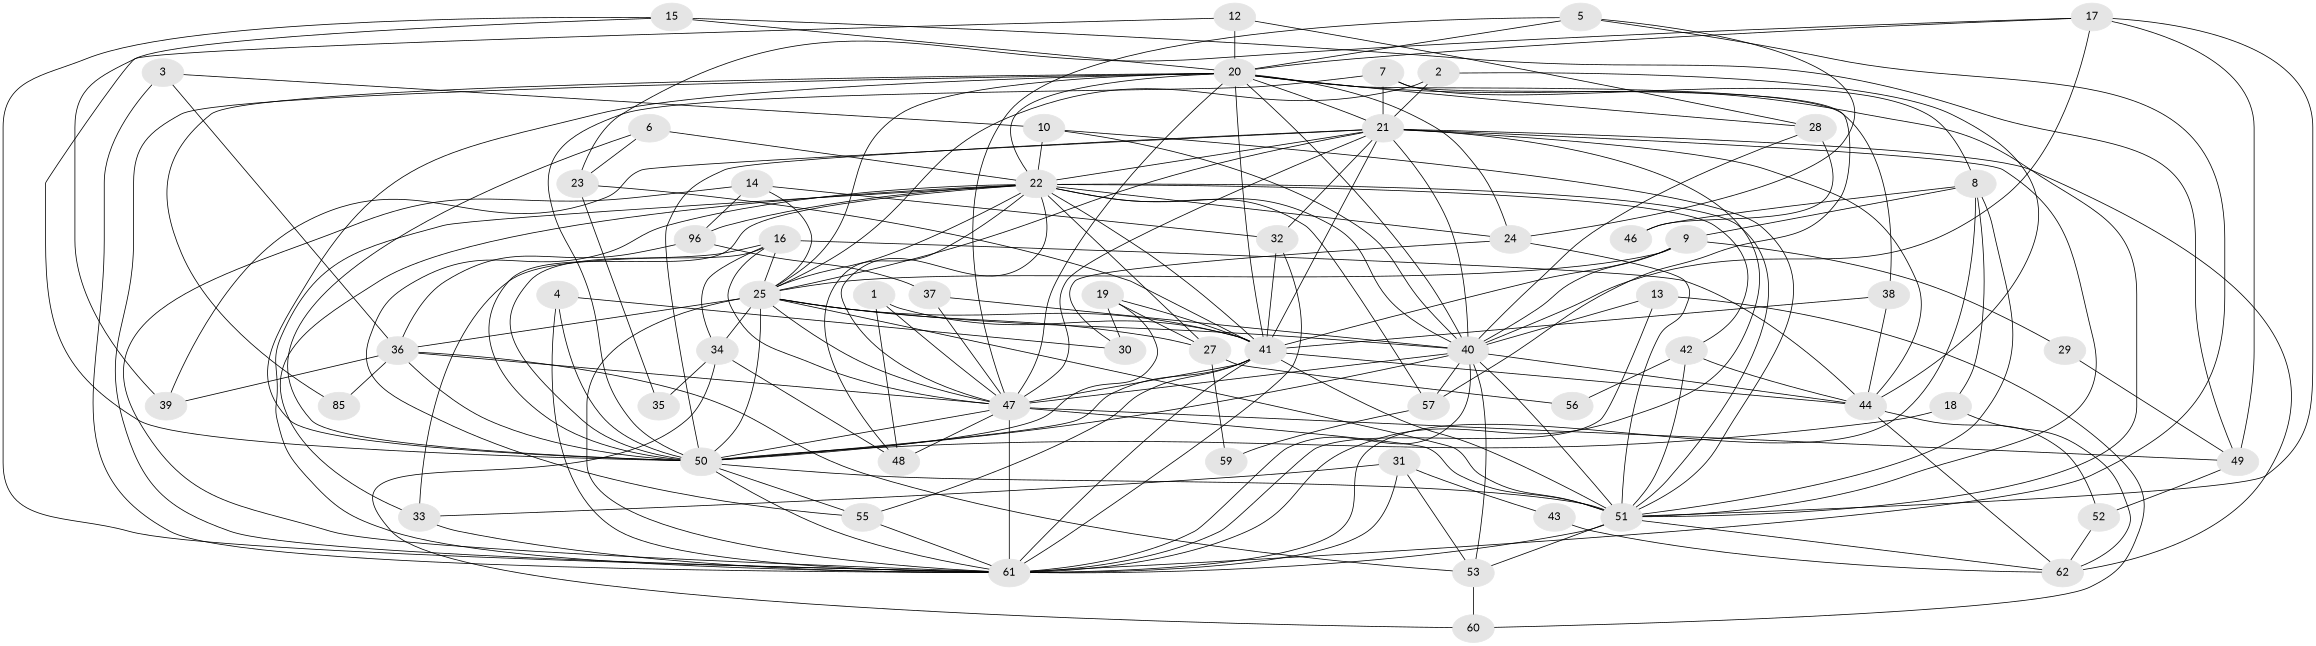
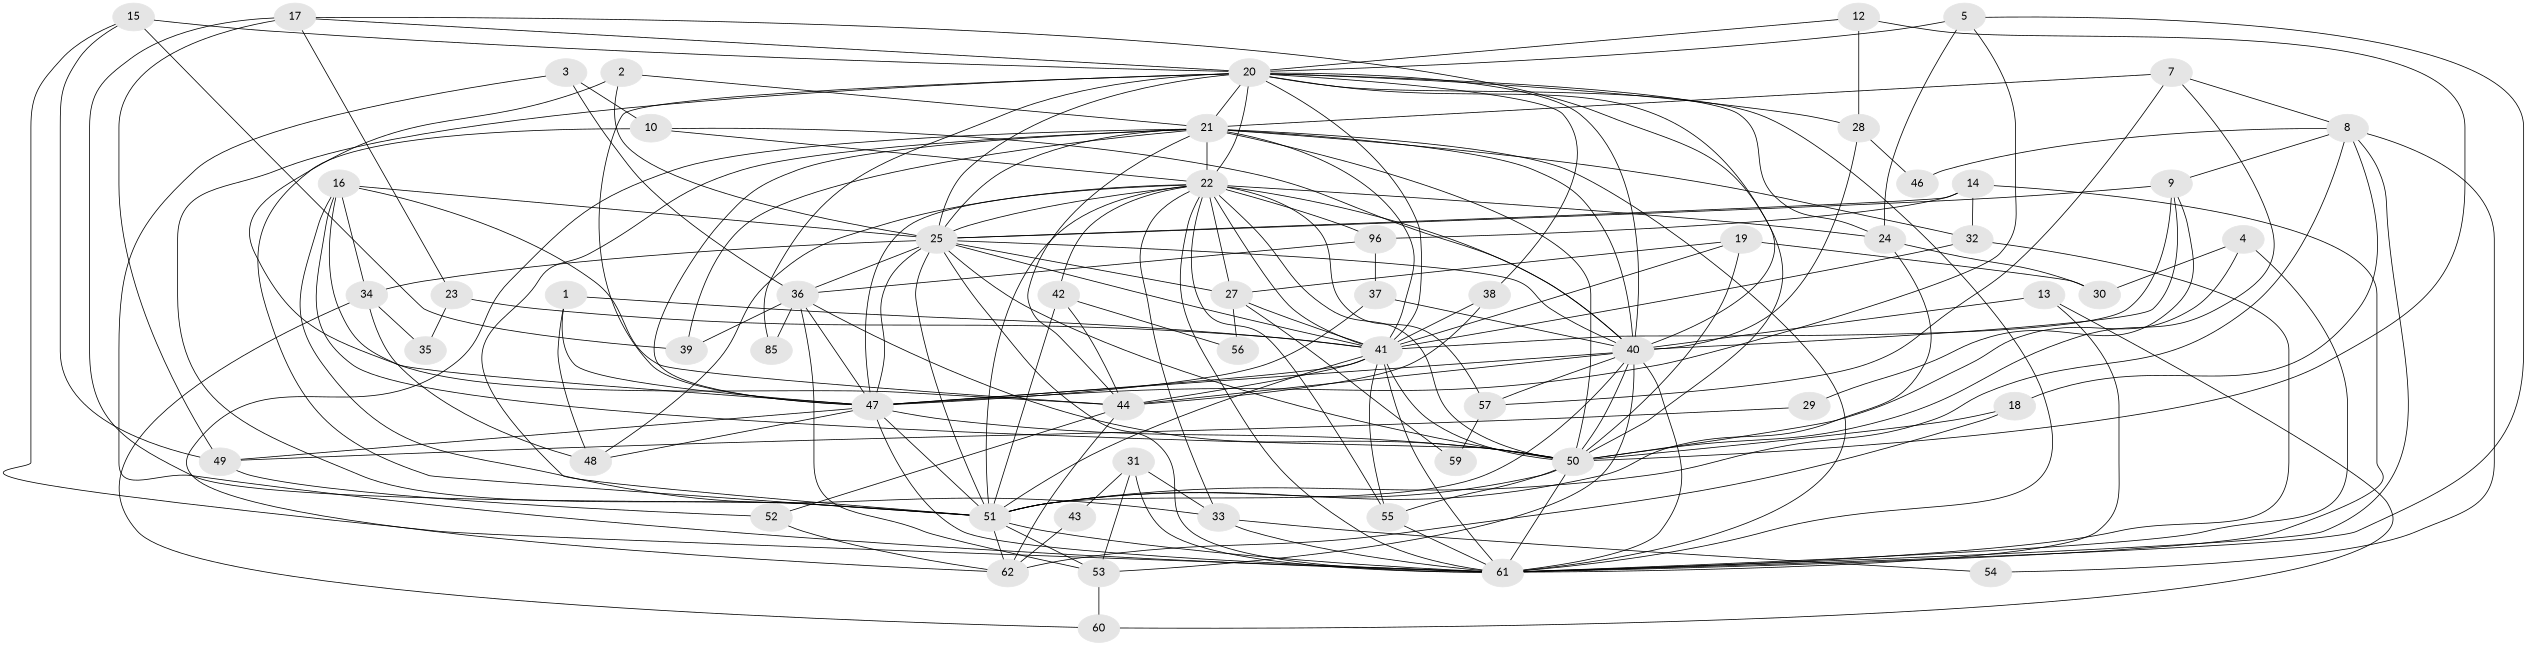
node "6": removed
edge "27" -- "41": added
node "54": added
